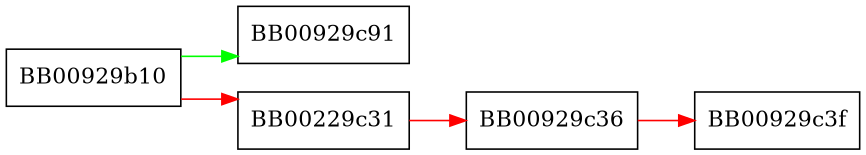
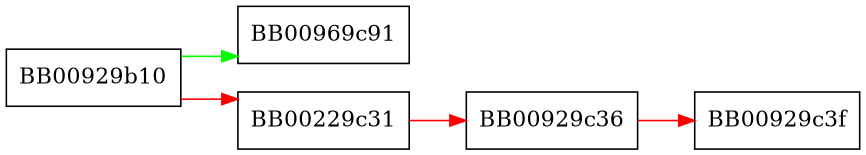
node "BB00929c91": label "BB00929c91" -> "BB00969c91"
